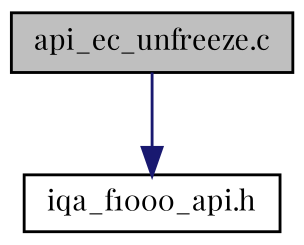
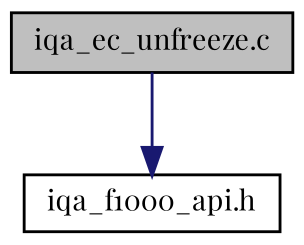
node "api_ec_unfreeze.c": label "api_ec_unfreeze.c" -> "iqa_ec_unfreeze.c"
